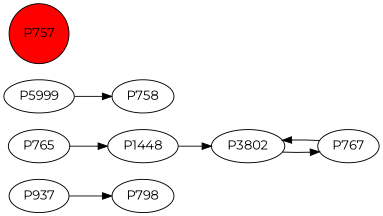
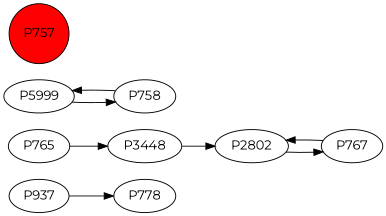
edge "P758" -> "P5999": added
node "P1448": label "P1448" -> "P3448"
node "P3802": label "P3802" -> "P2802"
node "P798": label "P798" -> "P778"
